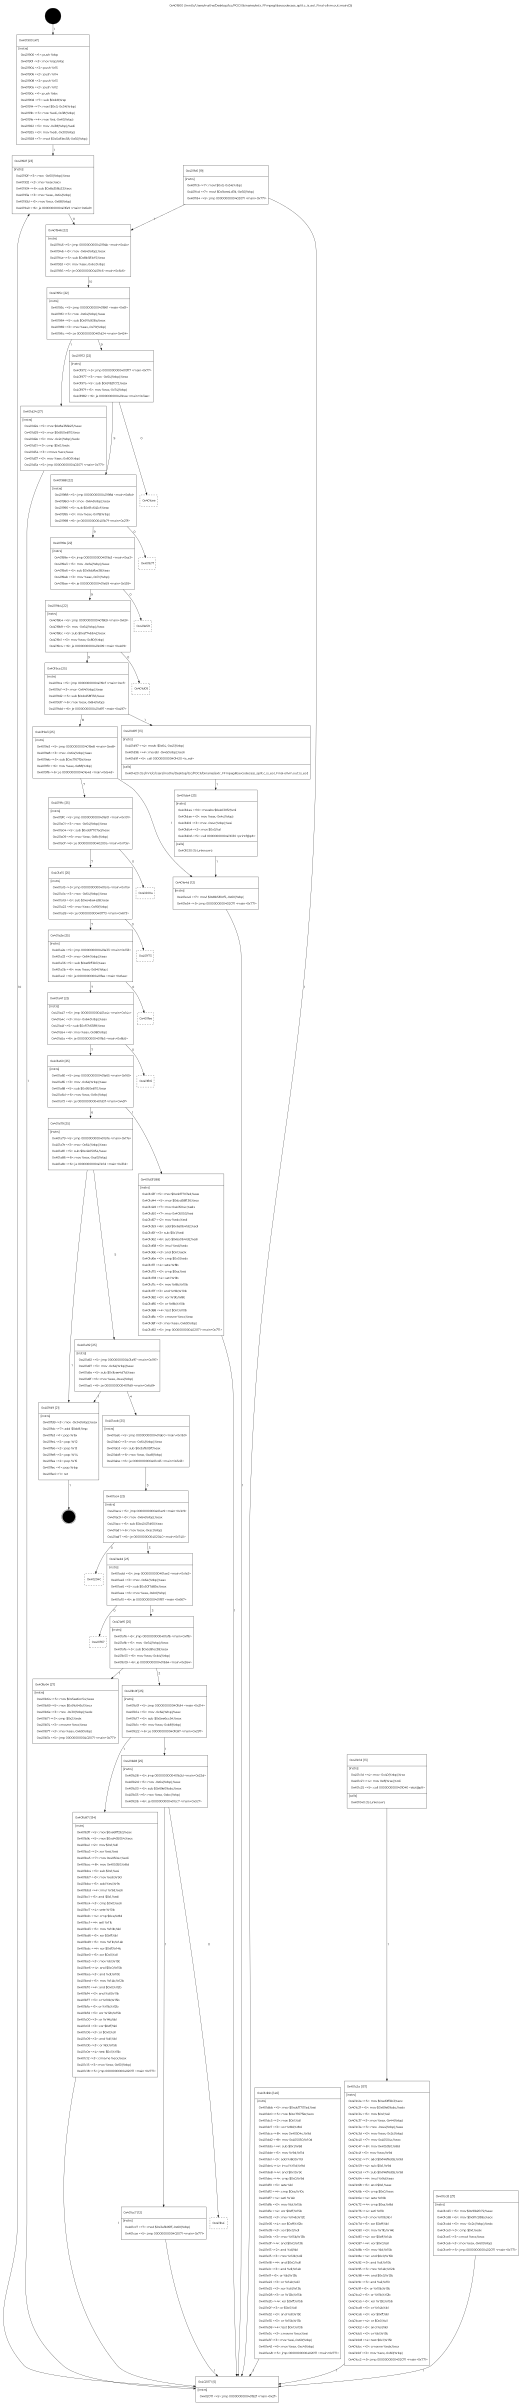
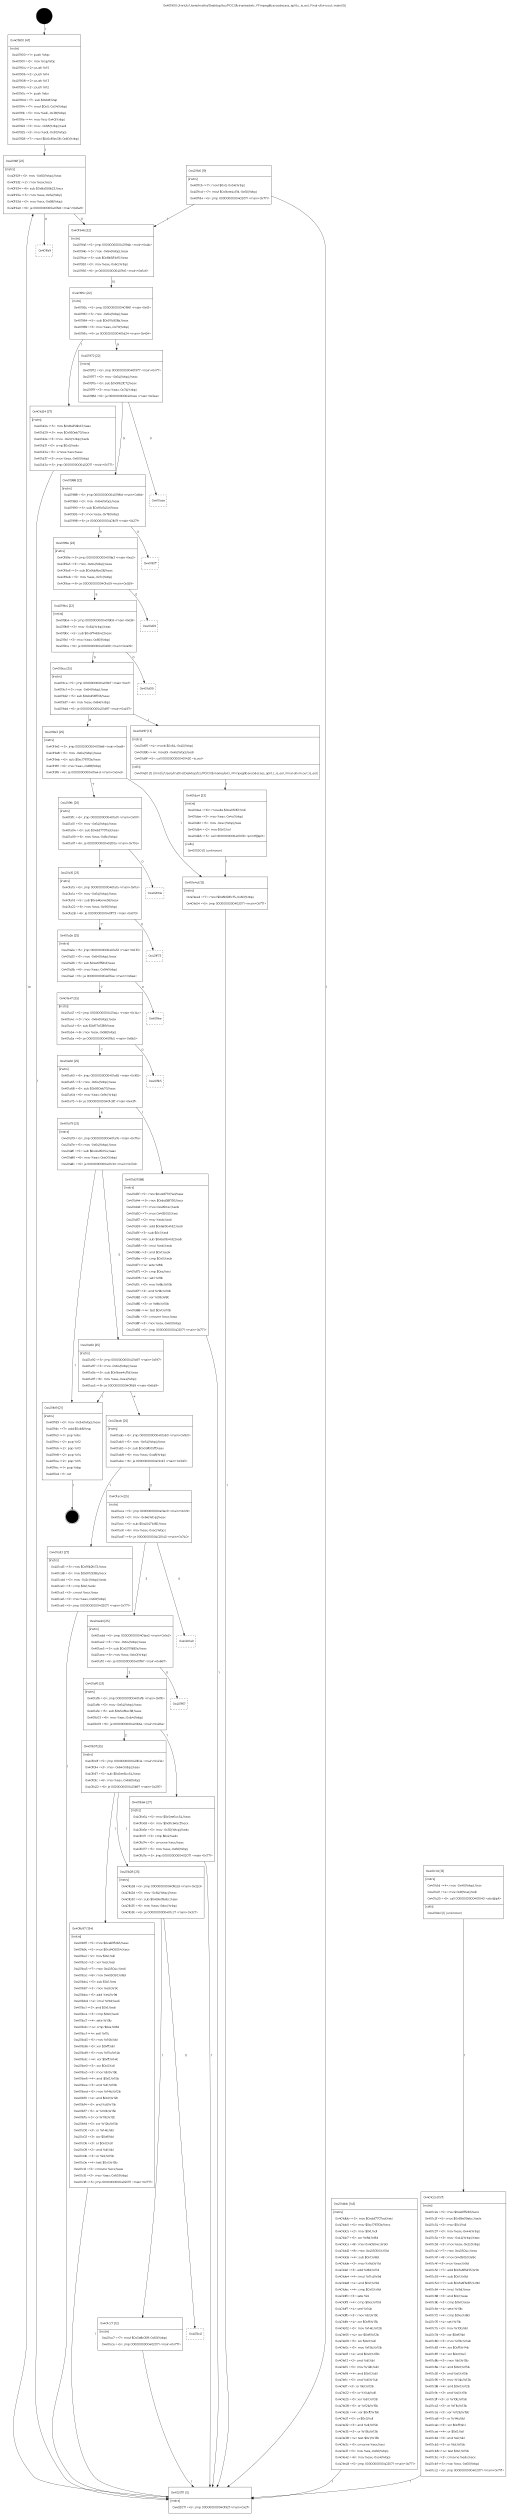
node "0x401fa9": added
edge "0x401aab [25]" -> "0x401cd3 [27]": added, label "1"
edge "0x401b64 [27]" -> "0x402071 [5]": added, label "1"
